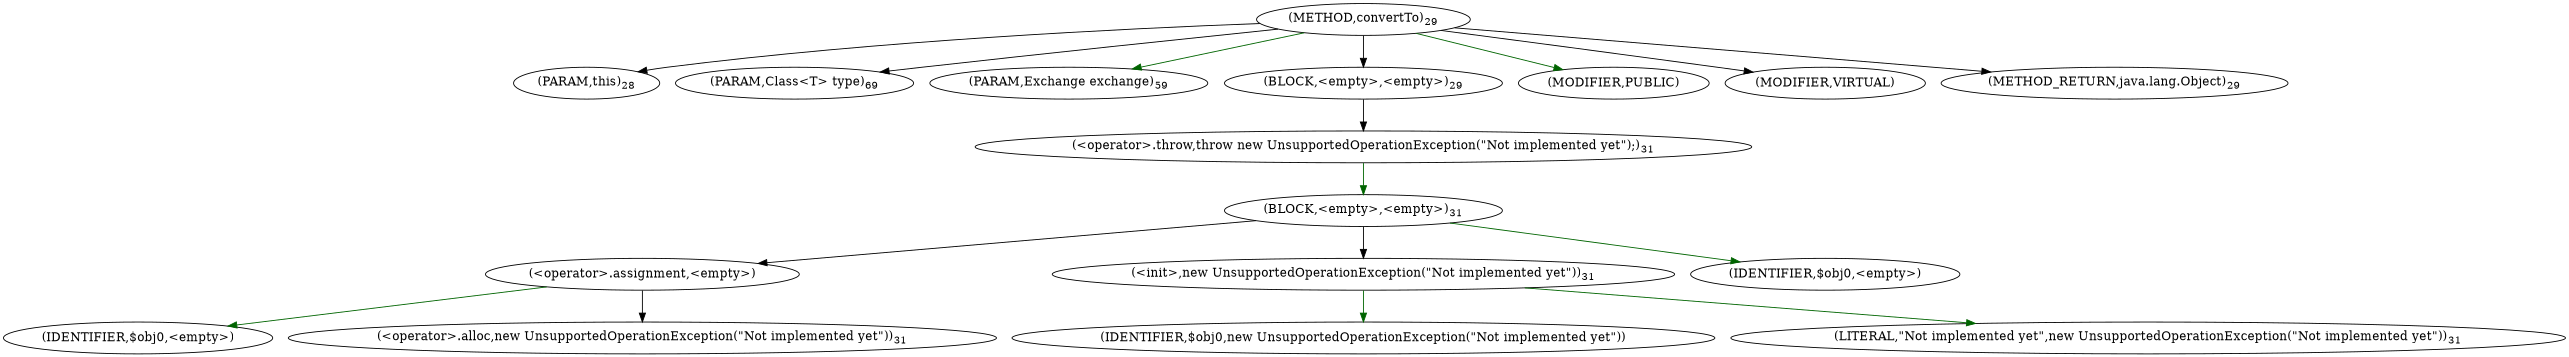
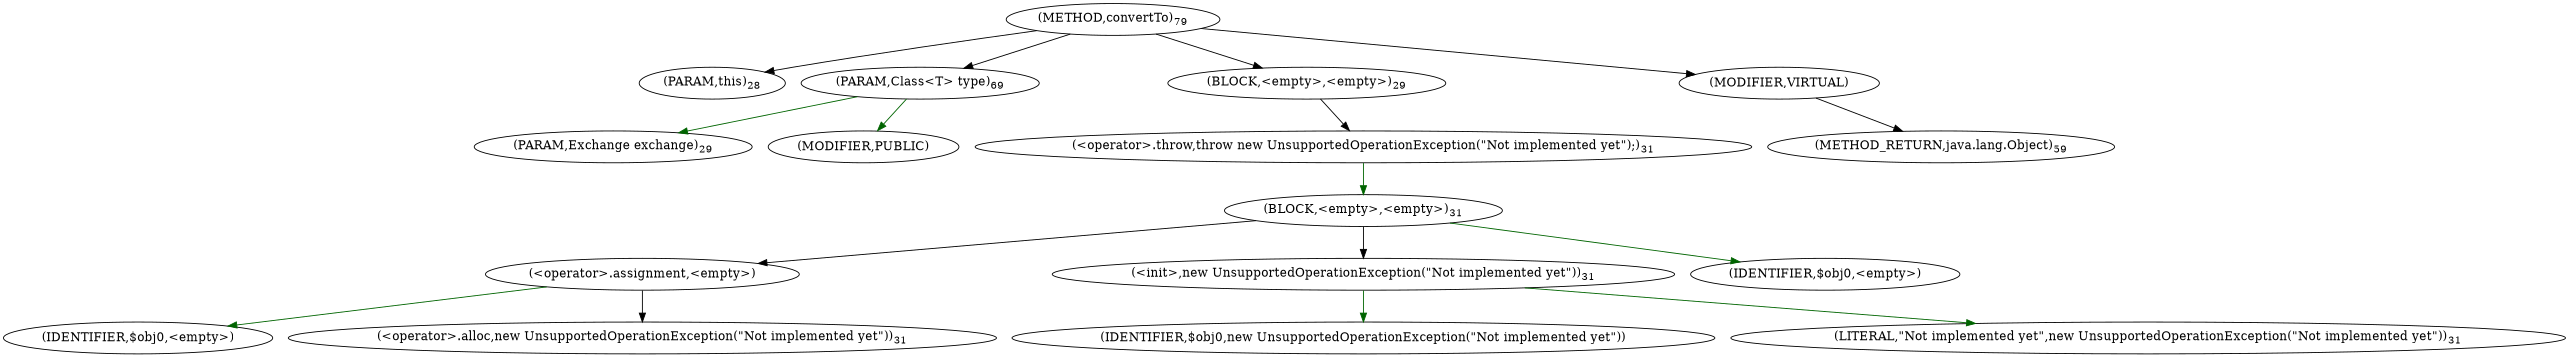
node "(METHOD,convertTo)": text "29" -> "79"
edge "(METHOD,convertTo)" -> "(PARAM,Exchange exchange)": now "(PARAM,Class<T> type)" -> "(PARAM,Exchange exchange)"
edge "(METHOD,convertTo)" -> "(MODIFIER,PUBLIC)": now "(PARAM,Class<T> type)" -> "(MODIFIER,PUBLIC)"
edge "(METHOD,convertTo)" -> "(METHOD_RETURN,java.lang.Object)": now "(MODIFIER,VIRTUAL)" -> "(METHOD_RETURN,java.lang.Object)"
node "(PARAM,Exchange exchange)": text "59" -> "29"
node "(METHOD_RETURN,java.lang.Object)": text "29" -> "59"
